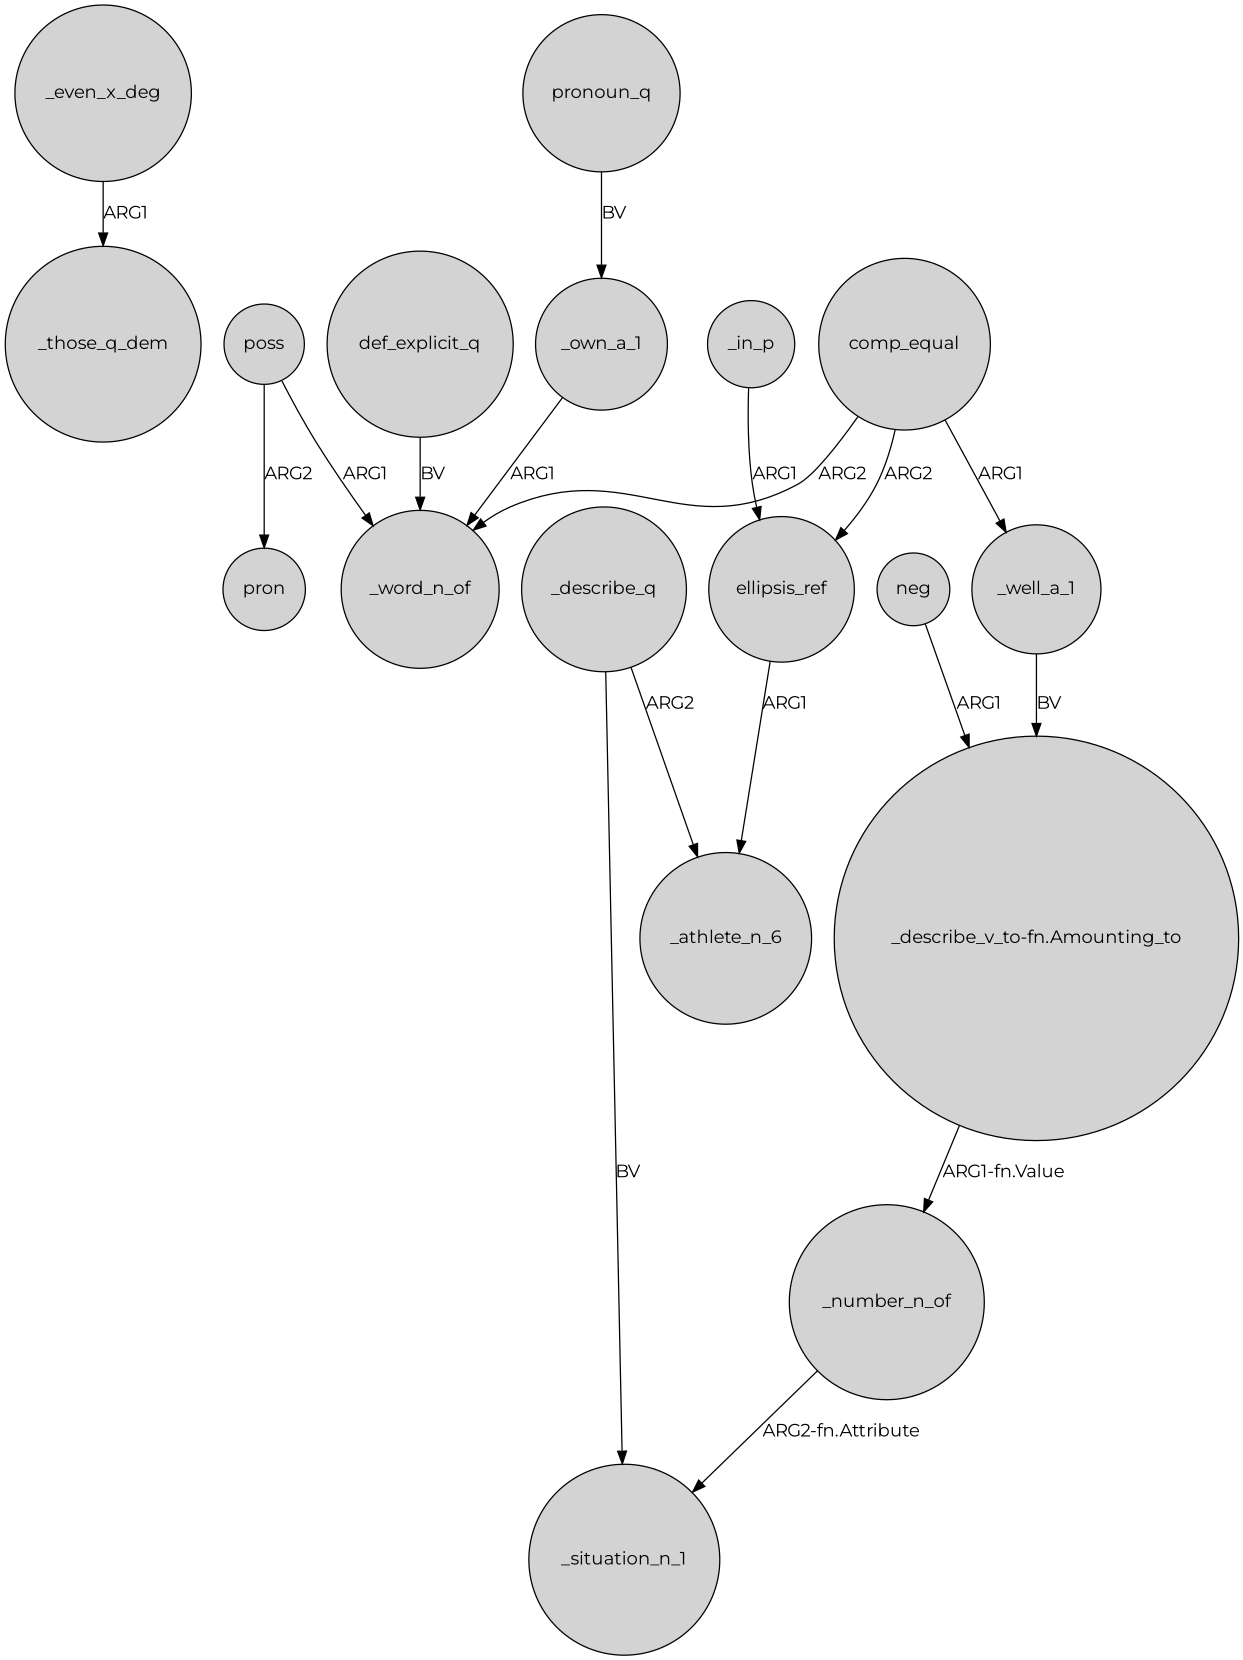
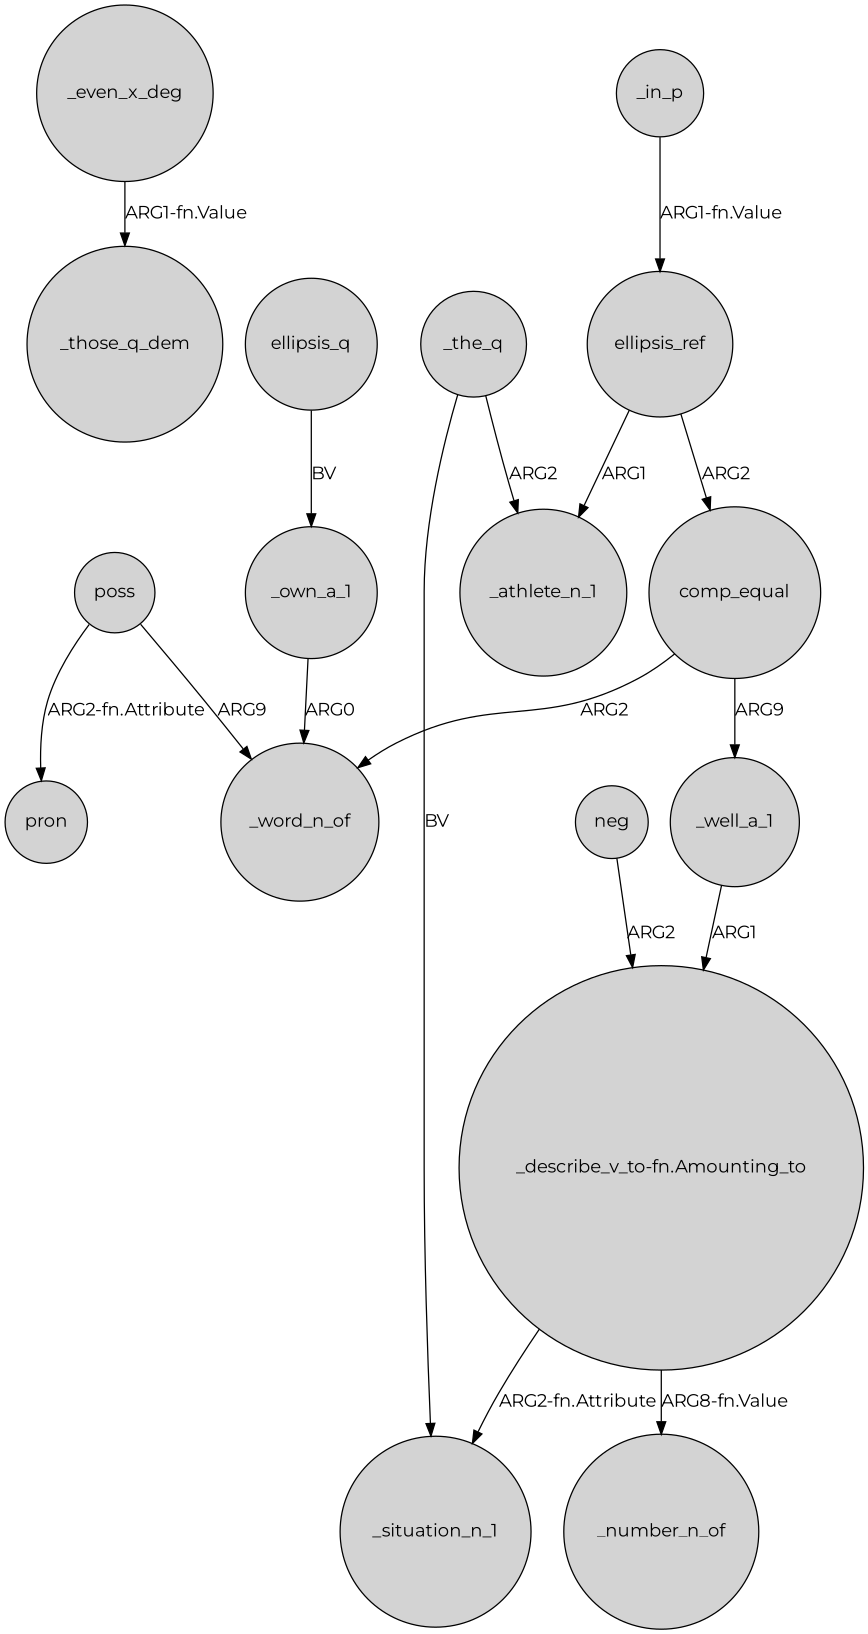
node "pronoun_q": label "pronoun_q" -> "ellipsis_q"
edge "_even_x_deg" -> "_those_q_dem": label "ARG1" -> "ARG1-fn.Value"
node "def_explicit_q": removed
edge "poss" -> "pron": label "ARG2" -> "ARG2-fn.Attribute"
edge "poss" -> "_word_n_of": label "ARG1" -> "ARG9"
edge "_own_a_1" -> "_word_n_of": label "ARG1" -> "ARG0"
edge "_in_p" -> "ellipsis_ref": label "ARG1" -> "ARG1-fn.Value"
edge "comp_equal" -> "_well_a_1": label "ARG1" -> "ARG9"
edge "comp_equal" -> "ellipsis_ref": reversed
node "_describe_q": label "_describe_q" -> "_the_q"
edge "neg" -> "_describe_v_to-fn.Amounting_to": label "ARG1" -> "ARG2"
edge "_well_a_1" -> "_describe_v_to-fn.Amounting_to": label "BV" -> "ARG1"
node "_athlete_n_6": label "_athlete_n_6" -> "_athlete_n_1"
edge "_describe_v_to-fn.Amounting_to" -> "_number_n_of": label "ARG1-fn.Value" -> "ARG8-fn.Value"
edge "_number_n_of" -> "_situation_n_1": now "_describe_v_to-fn.Amounting_to" -> "_situation_n_1"
